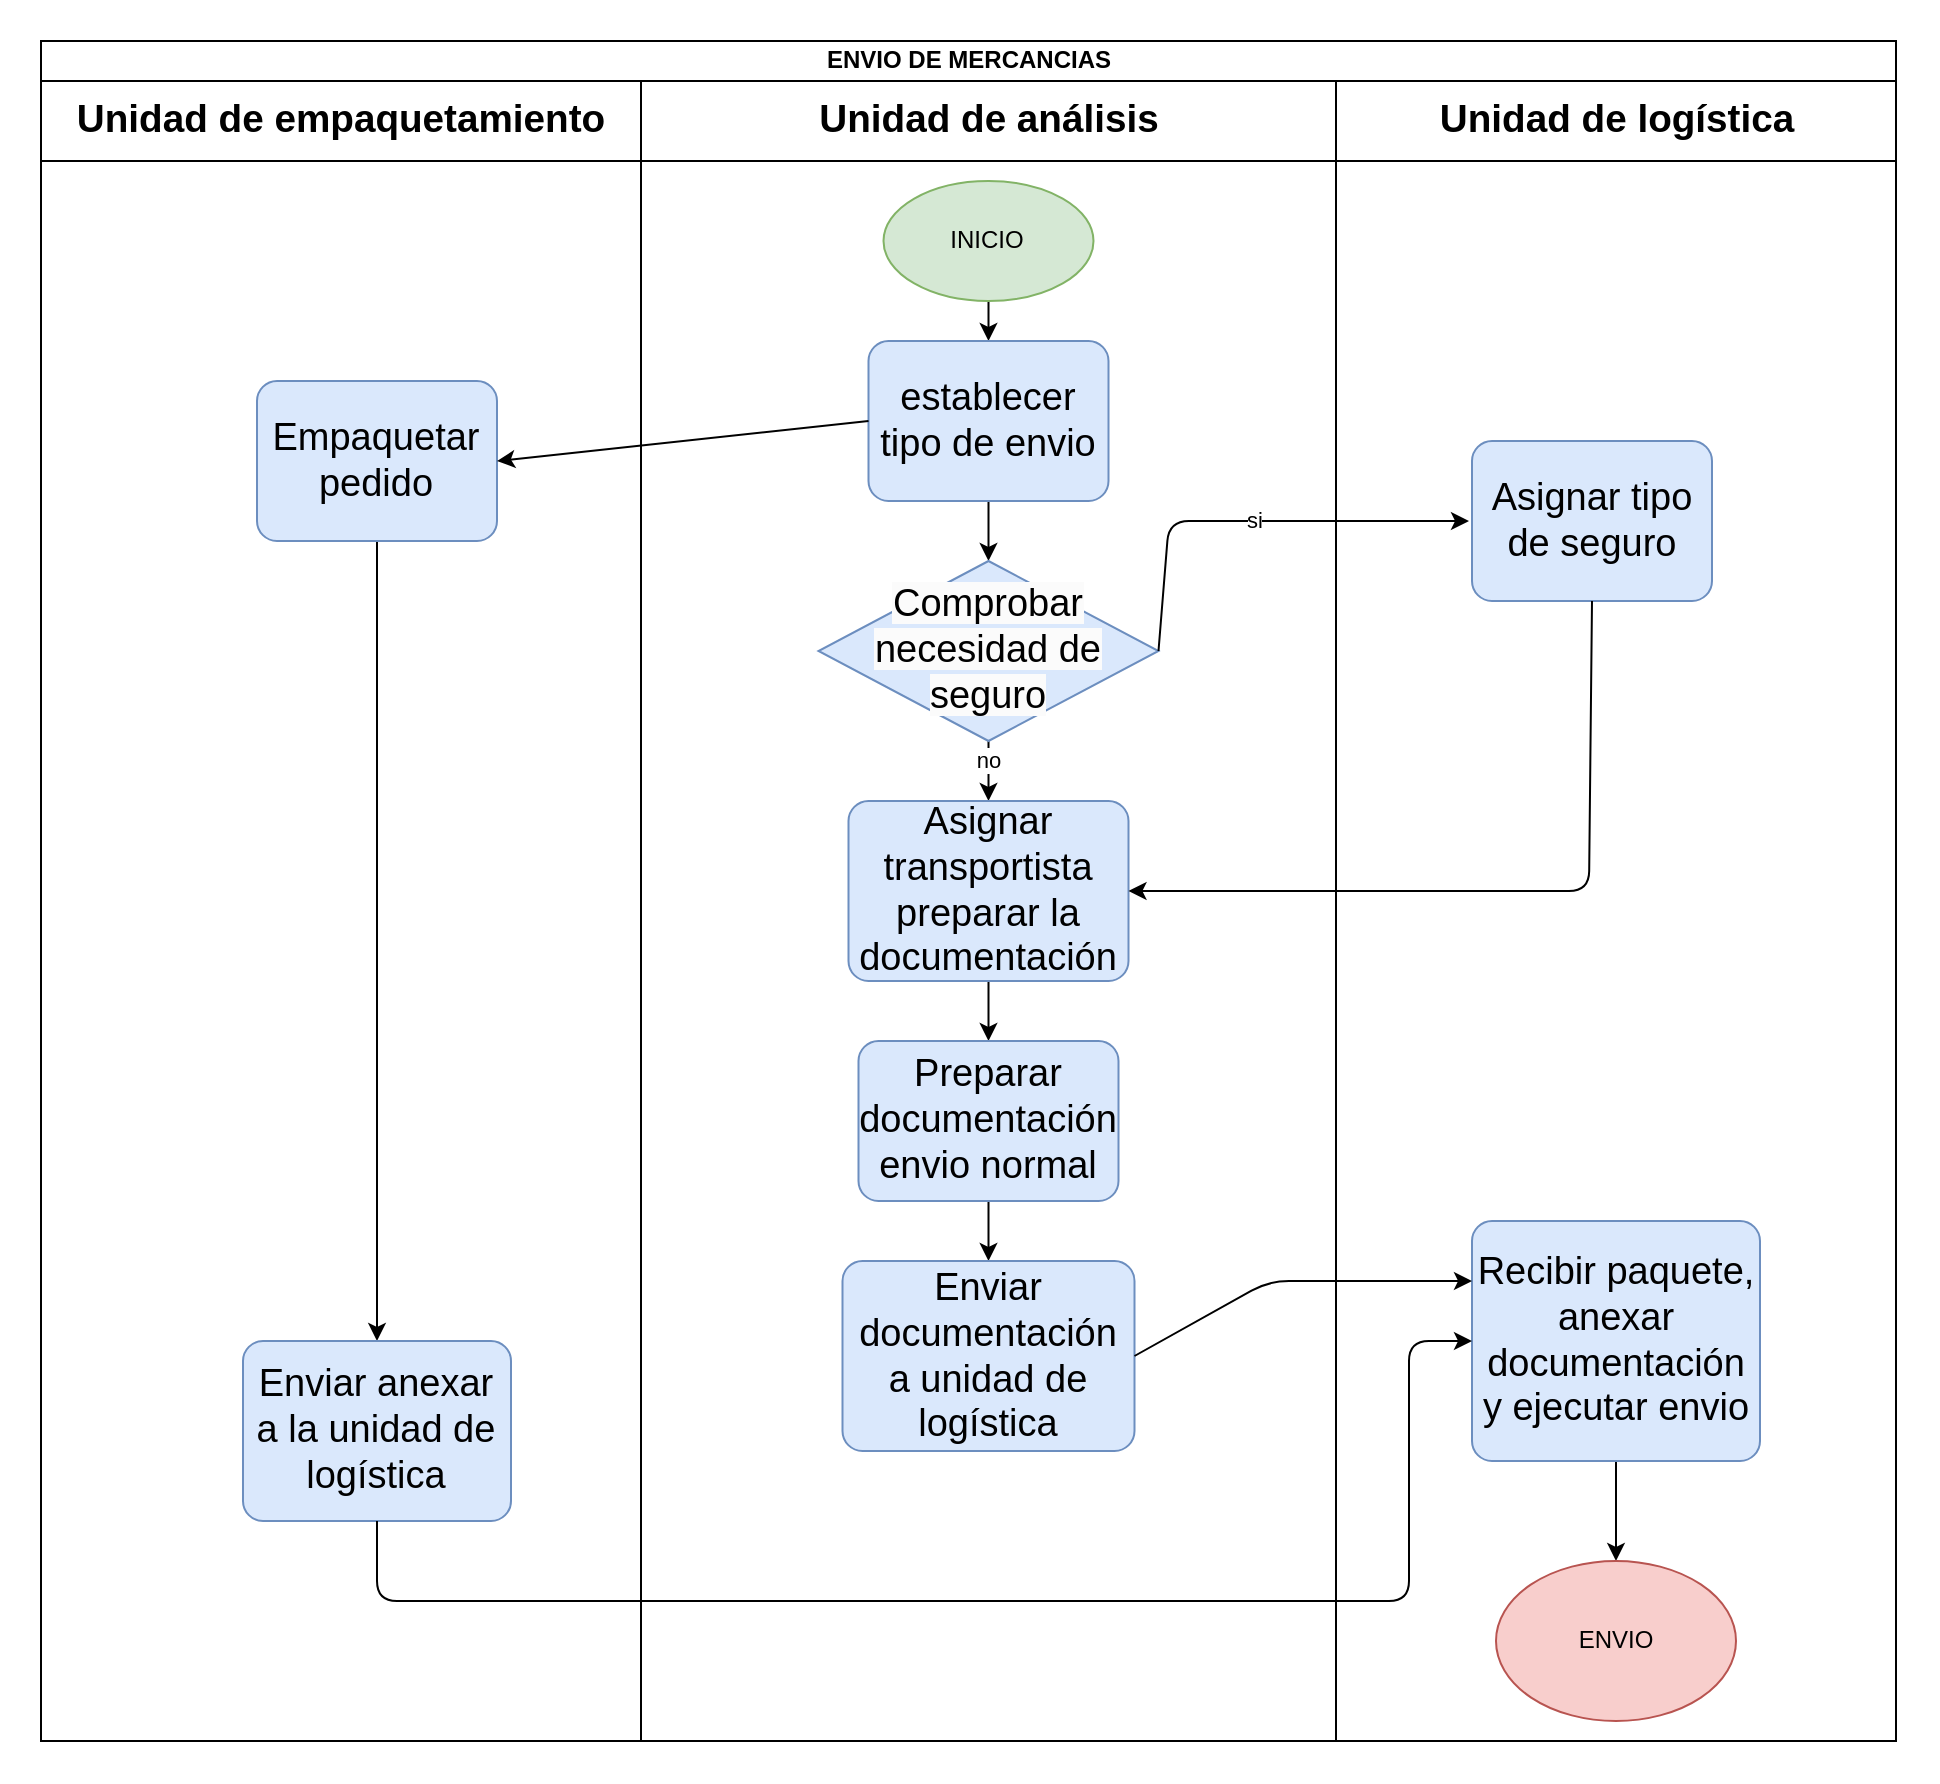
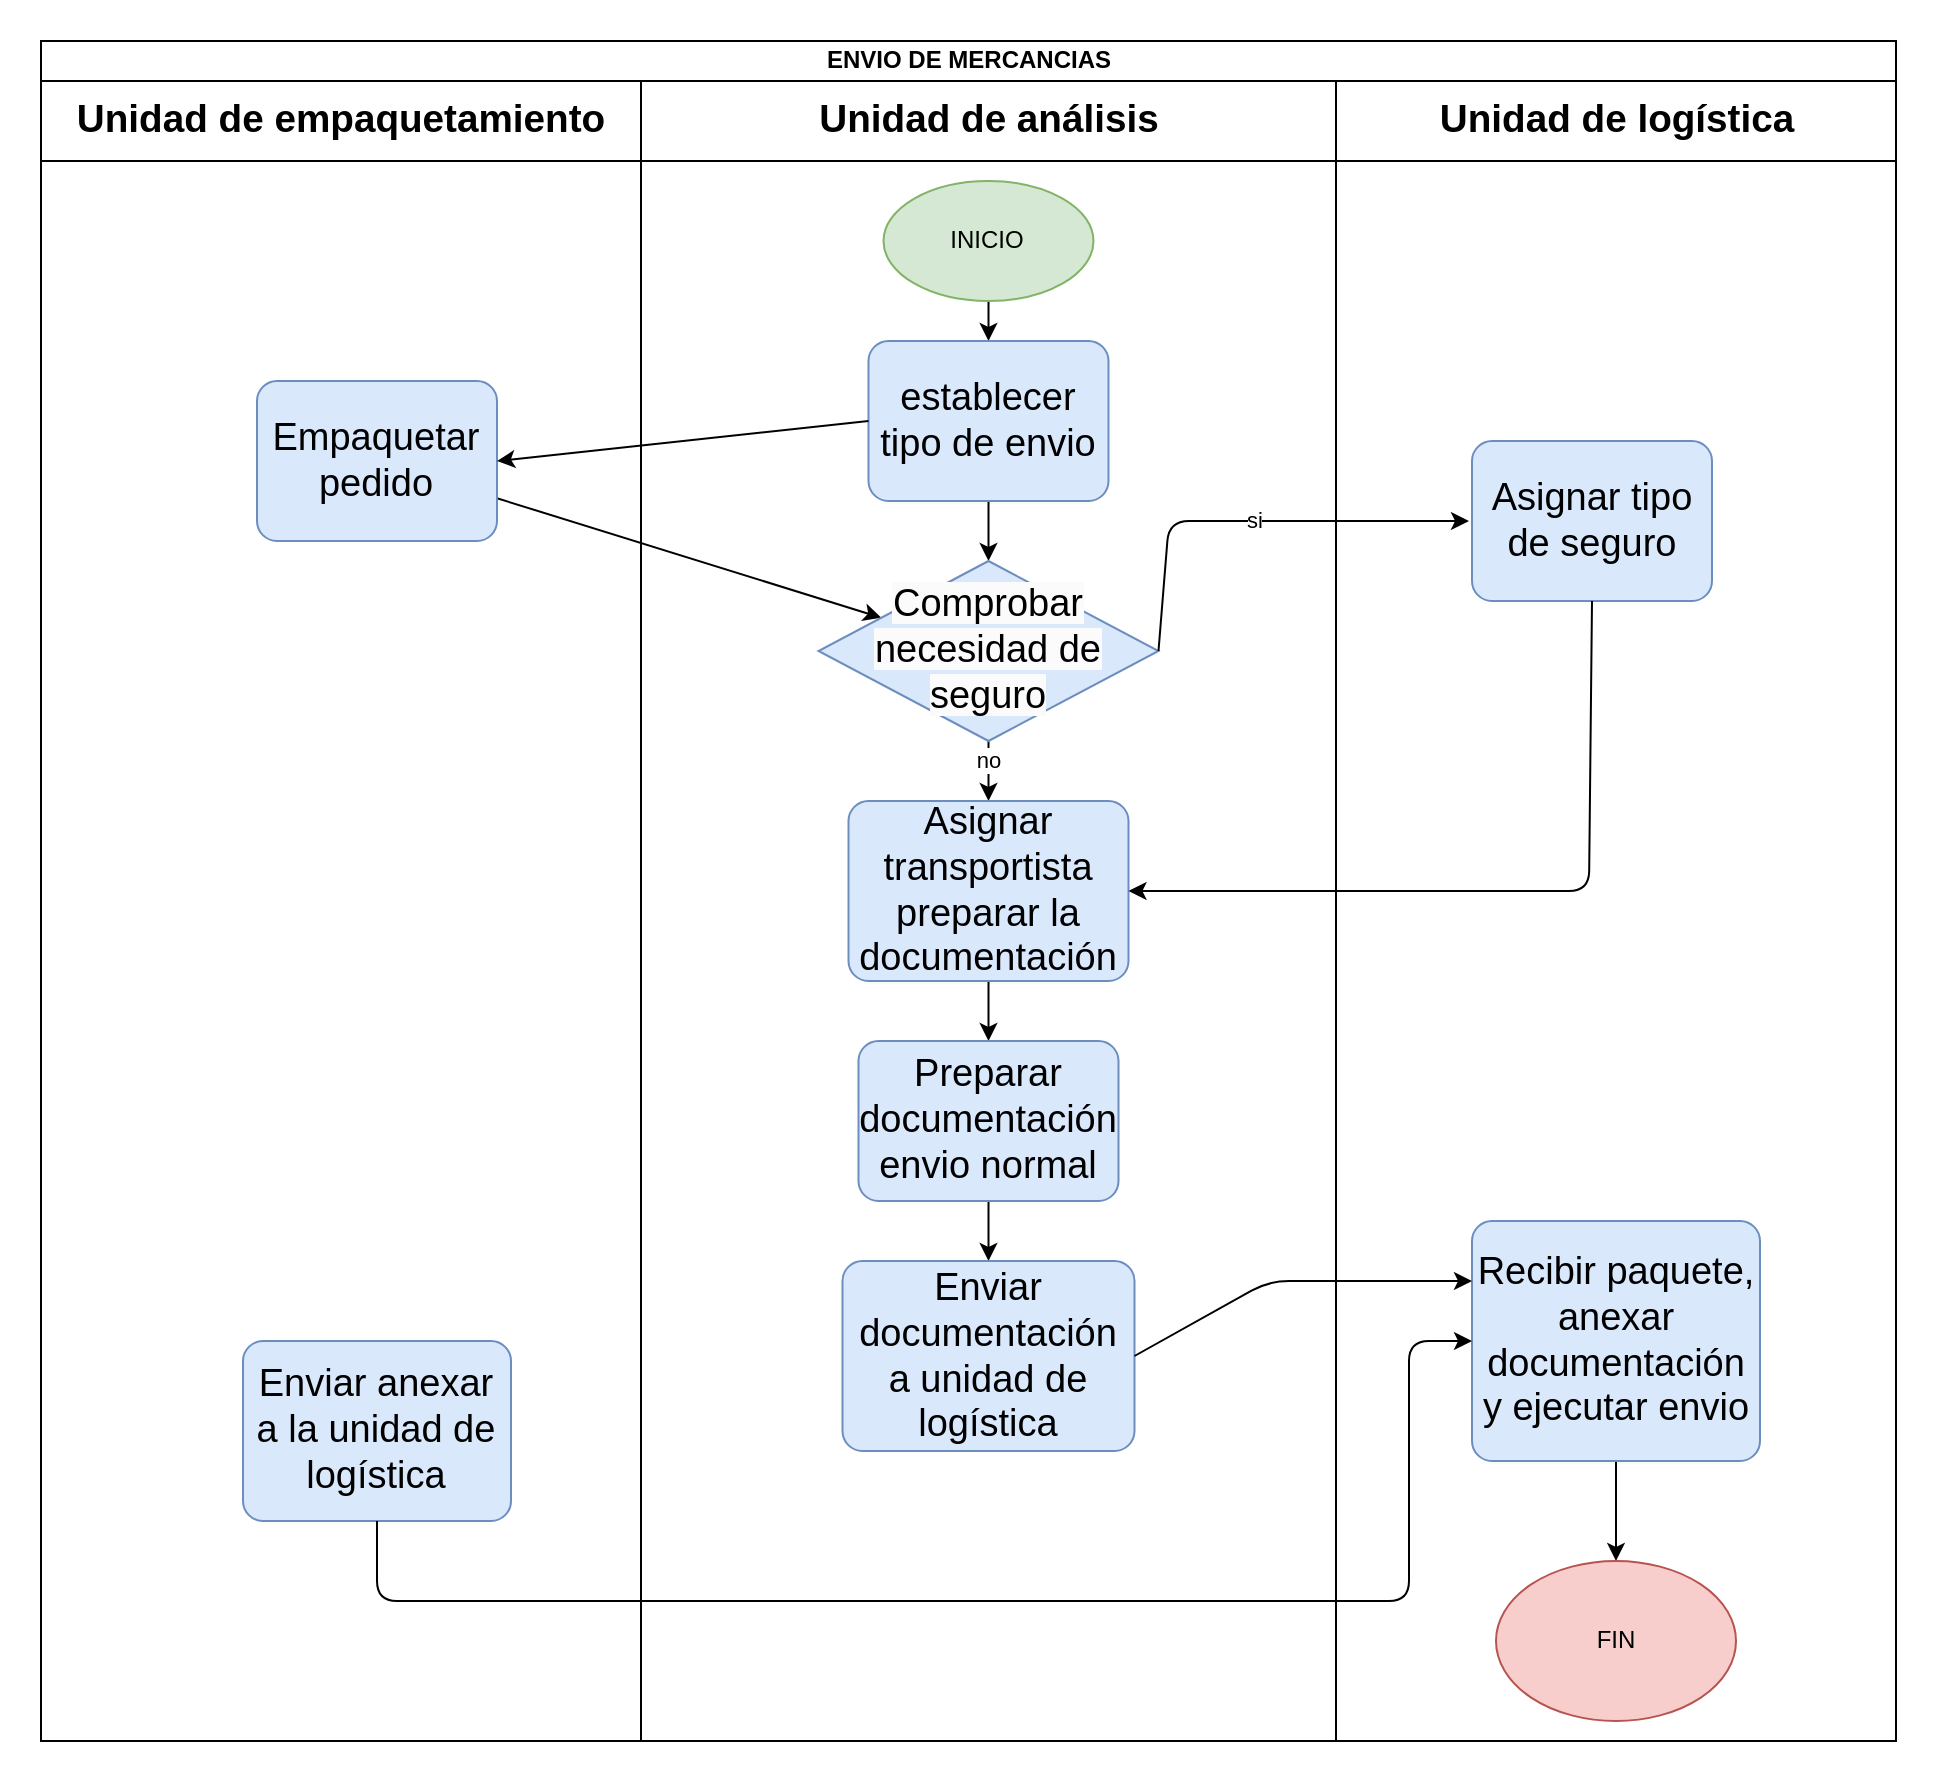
edge "Empaquetar pedido" -> "Enviar anexar a la unidad de logística": now "Empaquetar pedido" -> "Comprobar necesidad de seguro"
node "ENVIO": label "ENVIO" -> "FIN"
